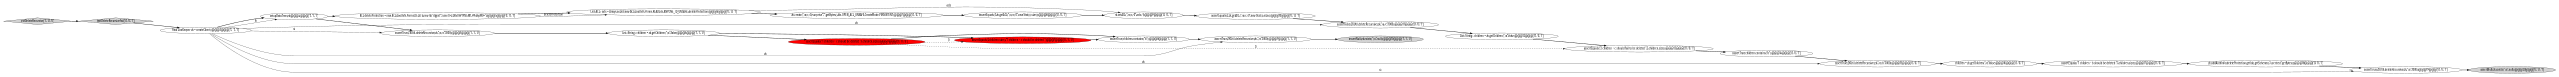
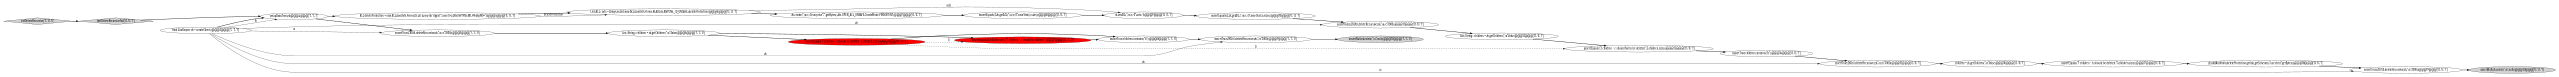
edge "testDeleteRecursiveFail['0', '0', '1']" -> "final ZooKeeper zk = createClient()@@@3@@@['1', '1', '1']": now "testDeleteRecursiveFail['0', '0', '1']" -> "setupDataTree(zk)@@@4@@@['1', '1', '1']"
